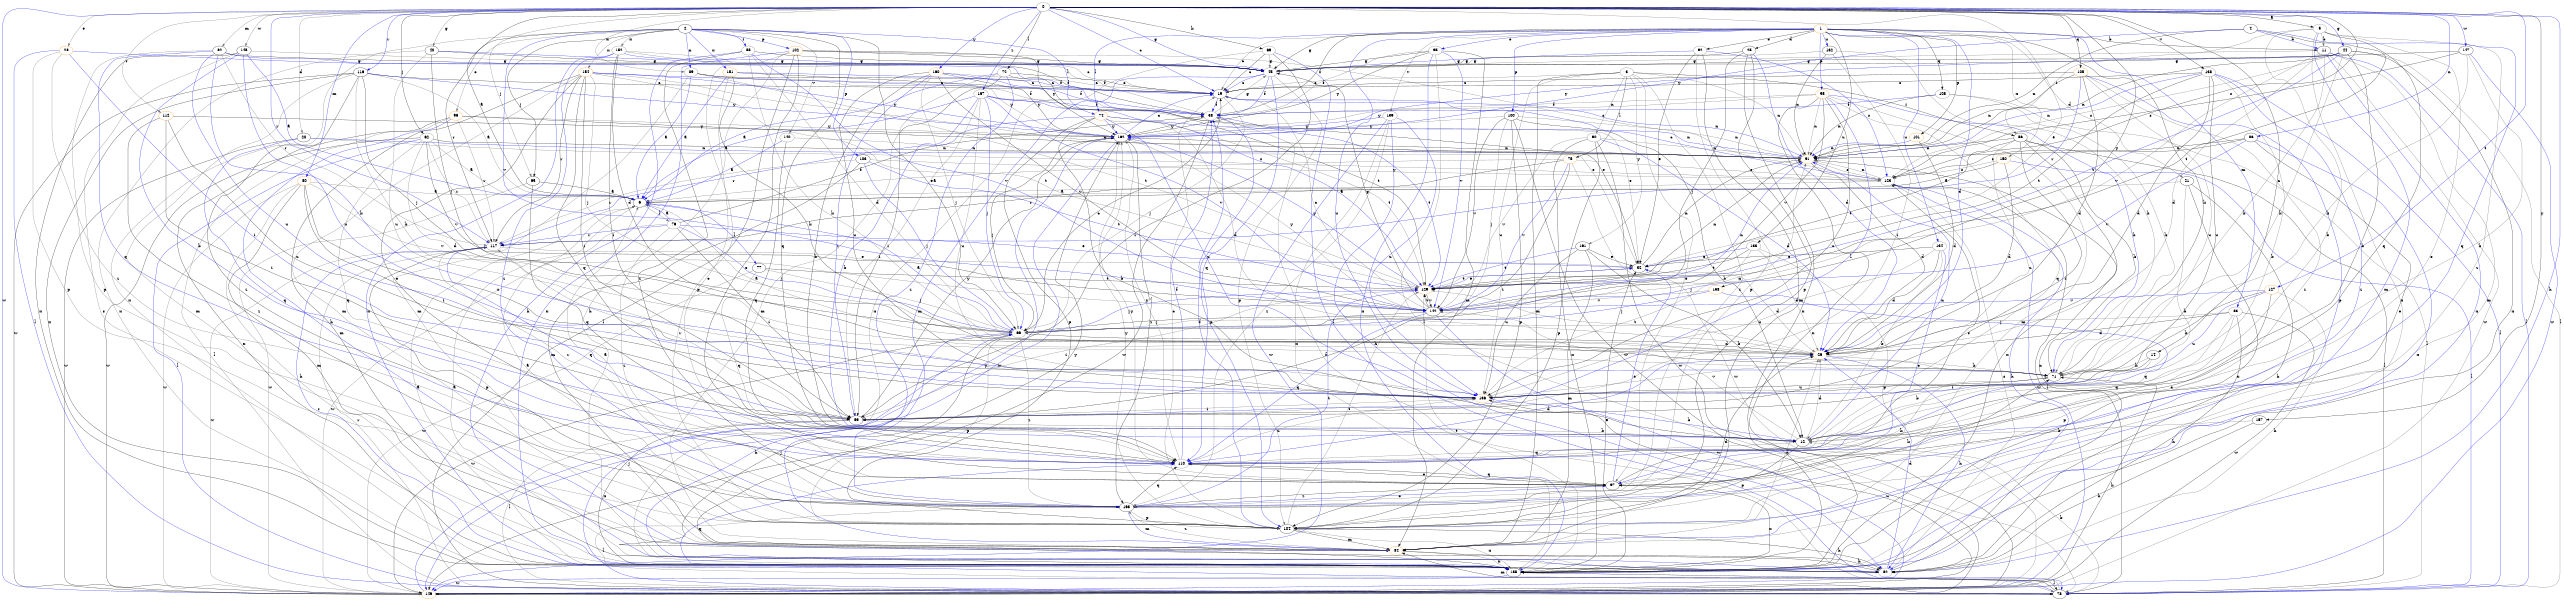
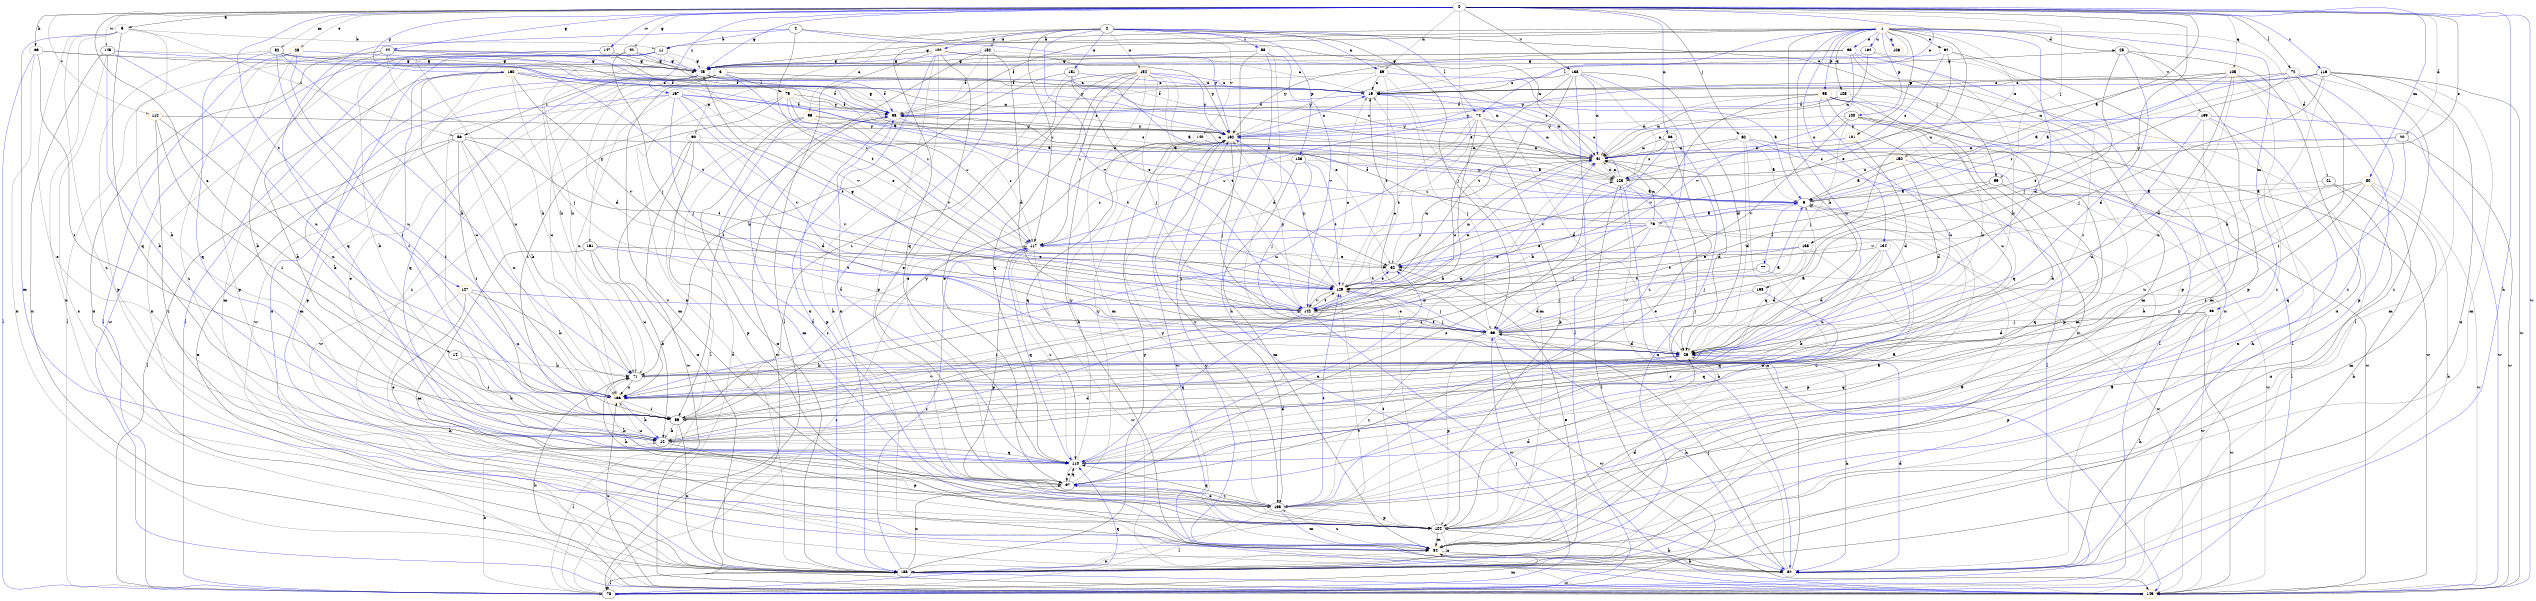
edge "0" -> "105": color black -> gray40
edge "0" -> "117": now "3" -> "117"
node "106": added
node "151": color darkorange -> black
edge "75" -> "38": added, label "f"
node "162": color black -> darkorange
edge "2" -> "66": label "e" -> "j"
edge "76" -> "91": added, label "n"
edge "62" -> "142": now "65" -> "142"
node "158": color darkorange -> black
edge "55" -> "71": removed, label "k"
edge "98" -> "59": now "98" -> "78"
node "157": removed
edge "152" -> "168": removed, label "z"
edge "97" -> "155": reversed
